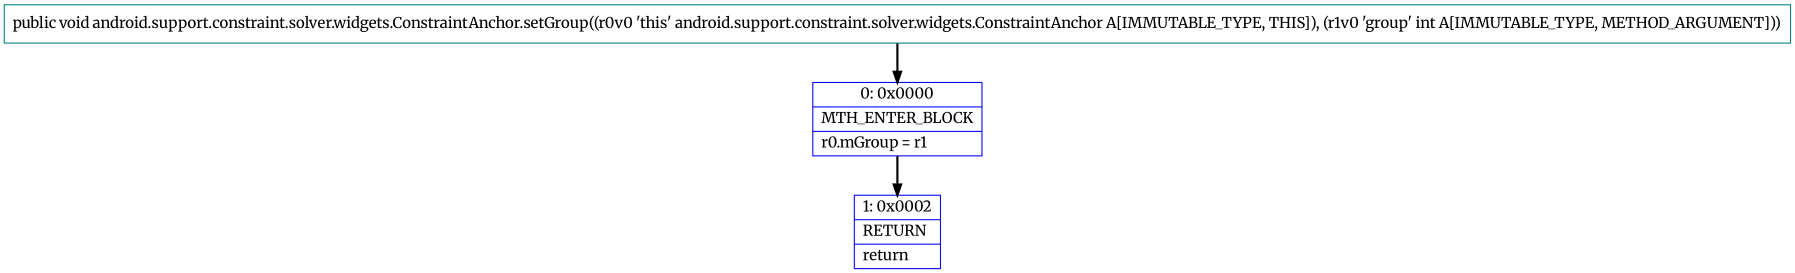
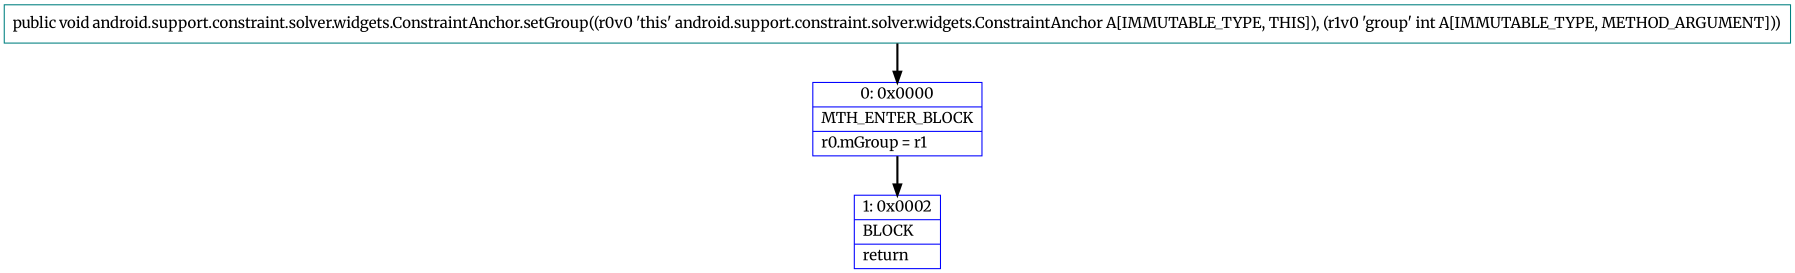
node "1: 0x0002": text "RETURN" -> "BLOCK"
